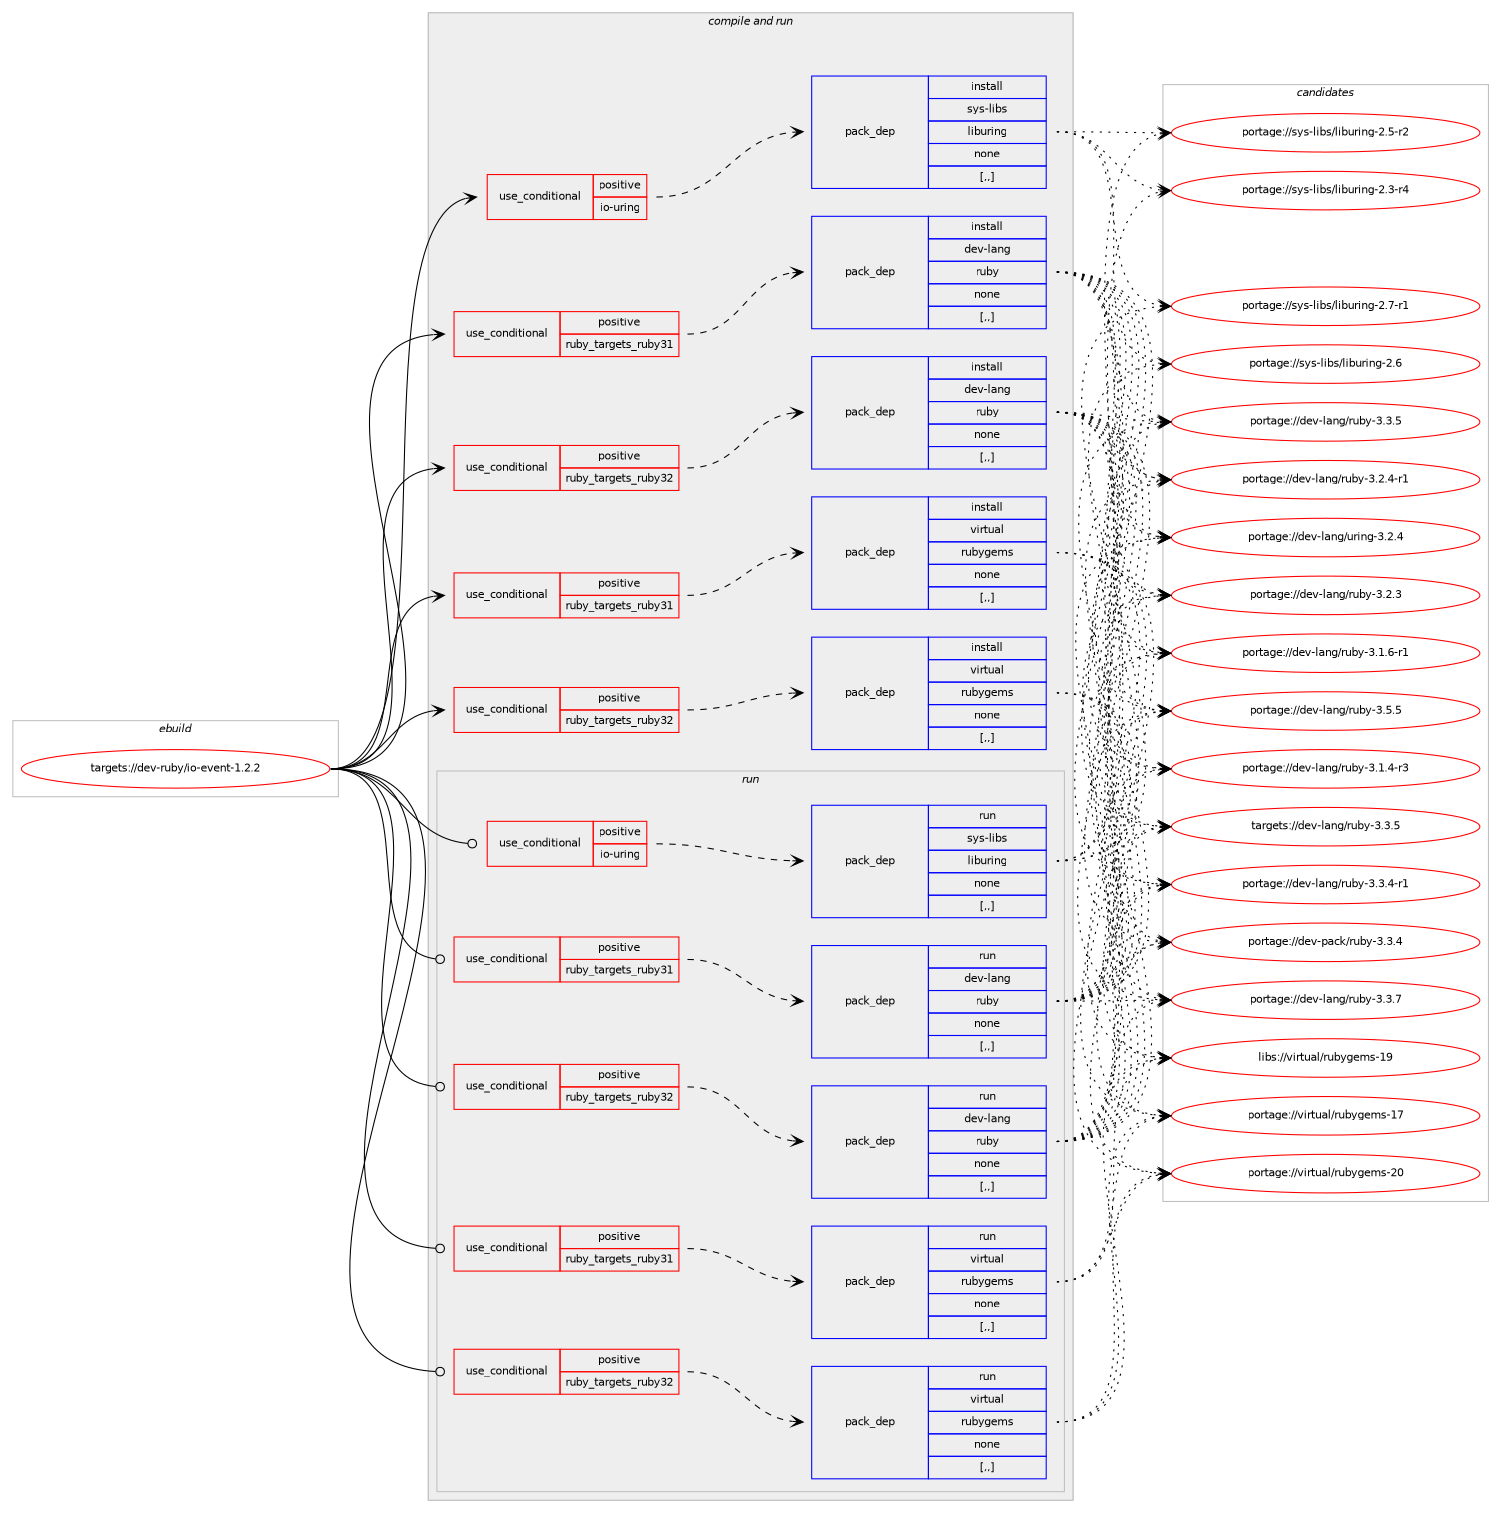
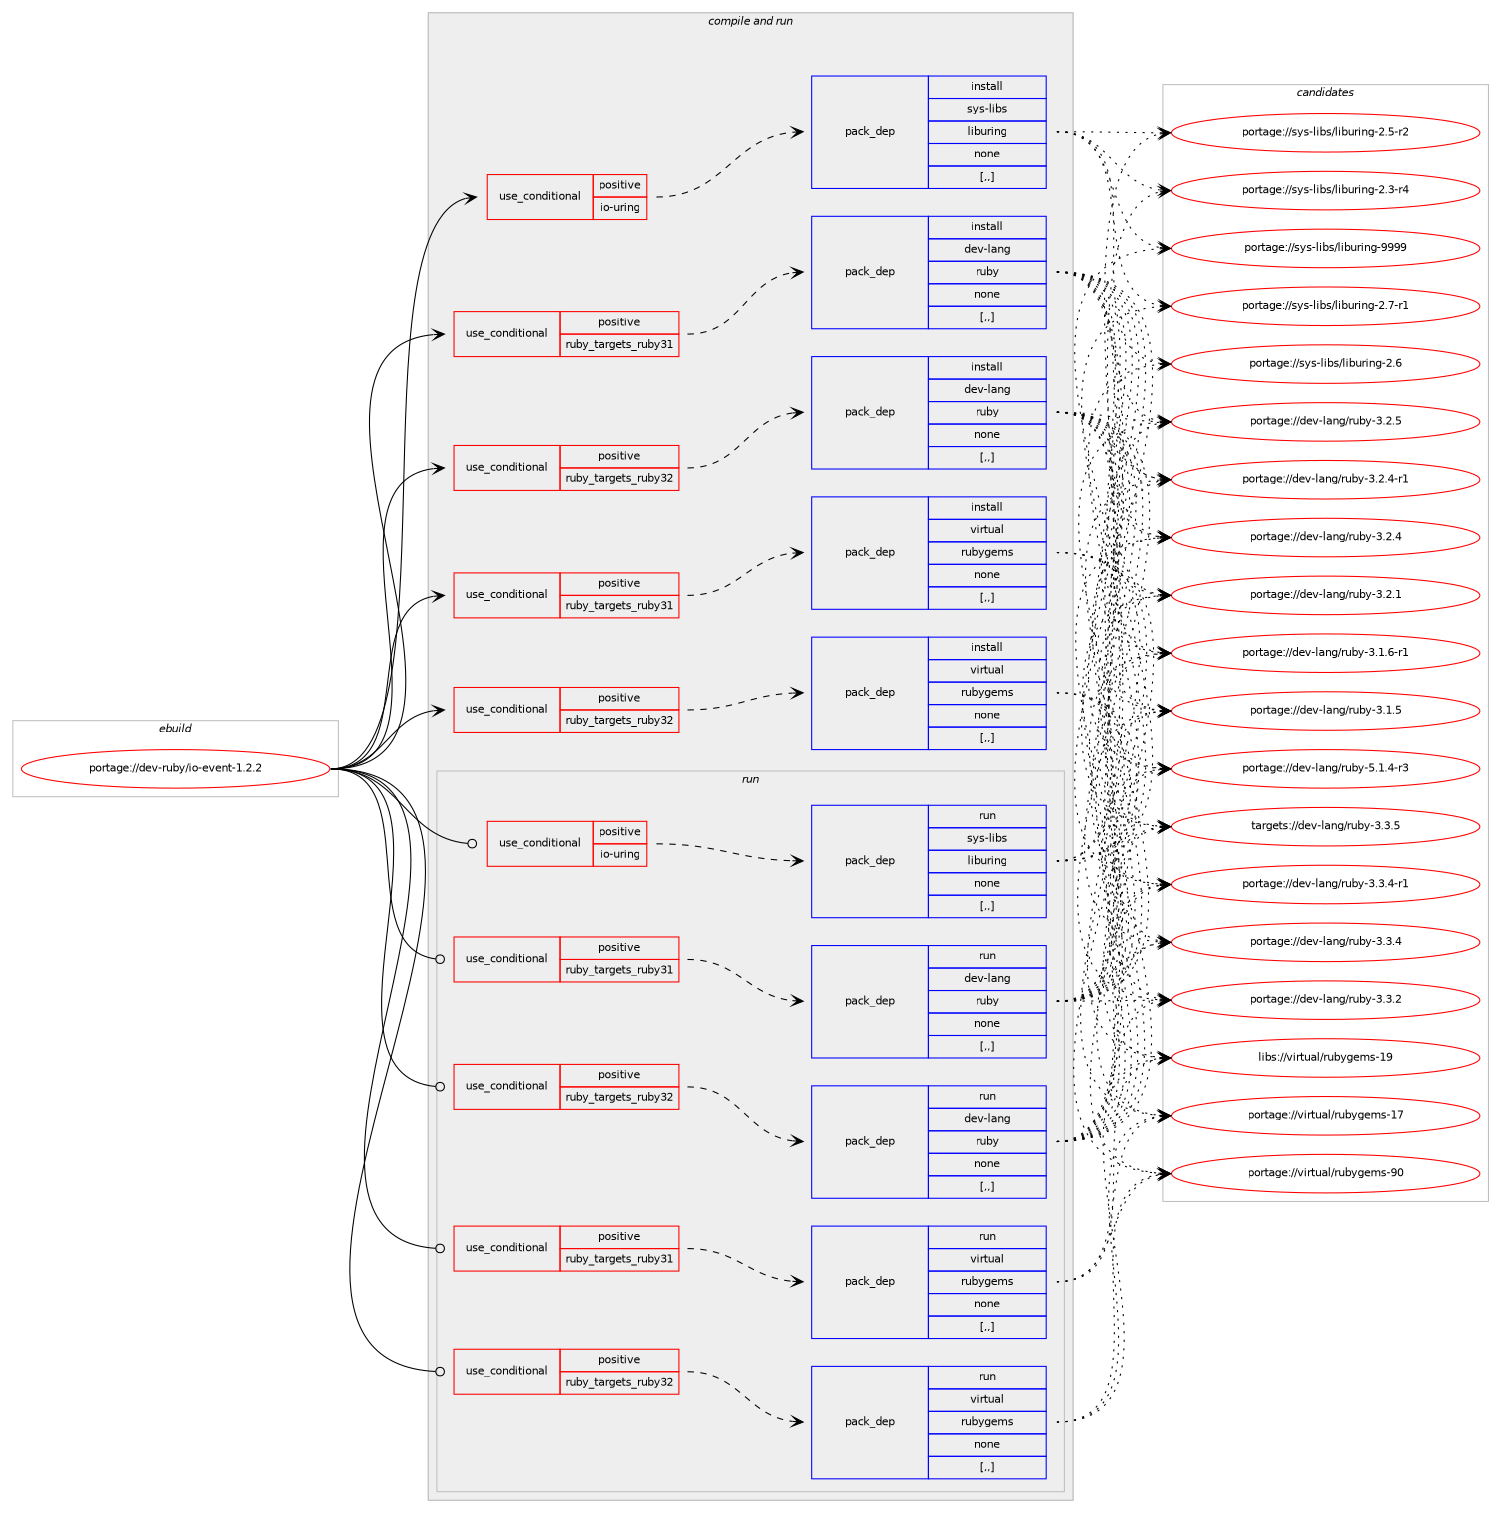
node "portage://sys-libs/liburing-9999": added
node "portage://dev-lang/ruby-3.3.5": label "portage://dev-lang/ruby-3.3.5" -> "portage://dev-lang/ruby-3.2.5"
node "portage://dev-lang/uring-3.2.4": label "portage://dev-lang/uring-3.2.4" -> "portage://dev-lang/ruby-3.2.4"
node "portage://dev-lang/ruby-3.2.3": label "portage://dev-lang/ruby-3.2.3" -> "portage://dev-lang/ruby-3.2.1"
node "portage://dev-lang/ruby-3.5.5": label "portage://dev-lang/ruby-3.5.5" -> "portage://dev-lang/ruby-3.1.5"
node "targets://dev-ruby/io-event-1.2.2": label "targets://dev-ruby/io-event-1.2.2" -> "portage://dev-ruby/io-event-1.2.2"
node "portage://dev-lang/ruby-3.1.4-r3": label "portage://dev-lang/ruby-3.1.4-r3" -> "portage://dev-lang/ruby-5.1.4-r3"
node "portage://dev-pack/ruby-3.3.4": label "portage://dev-pack/ruby-3.3.4" -> "portage://dev-lang/ruby-3.3.4"
node "portage://dev-lang/ruby-3.3.7": label "portage://dev-lang/ruby-3.3.7" -> "portage://dev-lang/ruby-3.3.2"
node "portage://virtual/rubygems-20": label "portage://virtual/rubygems-20" -> "portage://virtual/rubygems-90"
